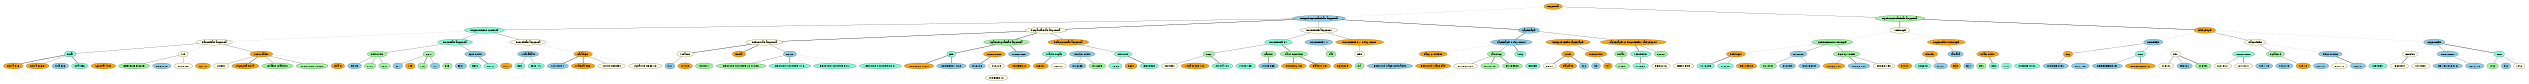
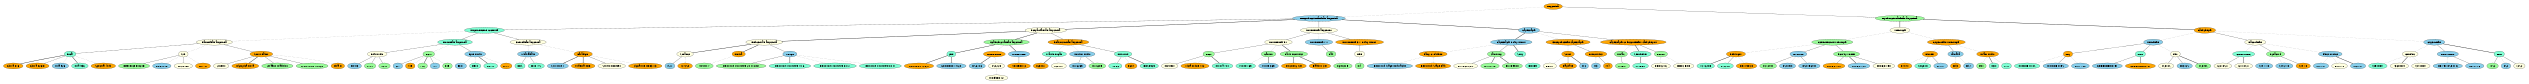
node "Комплекты 5.1": fillcolor aquamarine -> lightyellow
node "Polk Audio": fillcolor palegreen -> lightyellow
node "Revox": label "Revox" -> "Wenge"
edge "Sonos" -- "BEAM": style bold -> dotted
node "Signature ADP3 v.3": fillcolor lightyellow -> orange
node "Opticon 5": fillcolor orange -> palegreen
